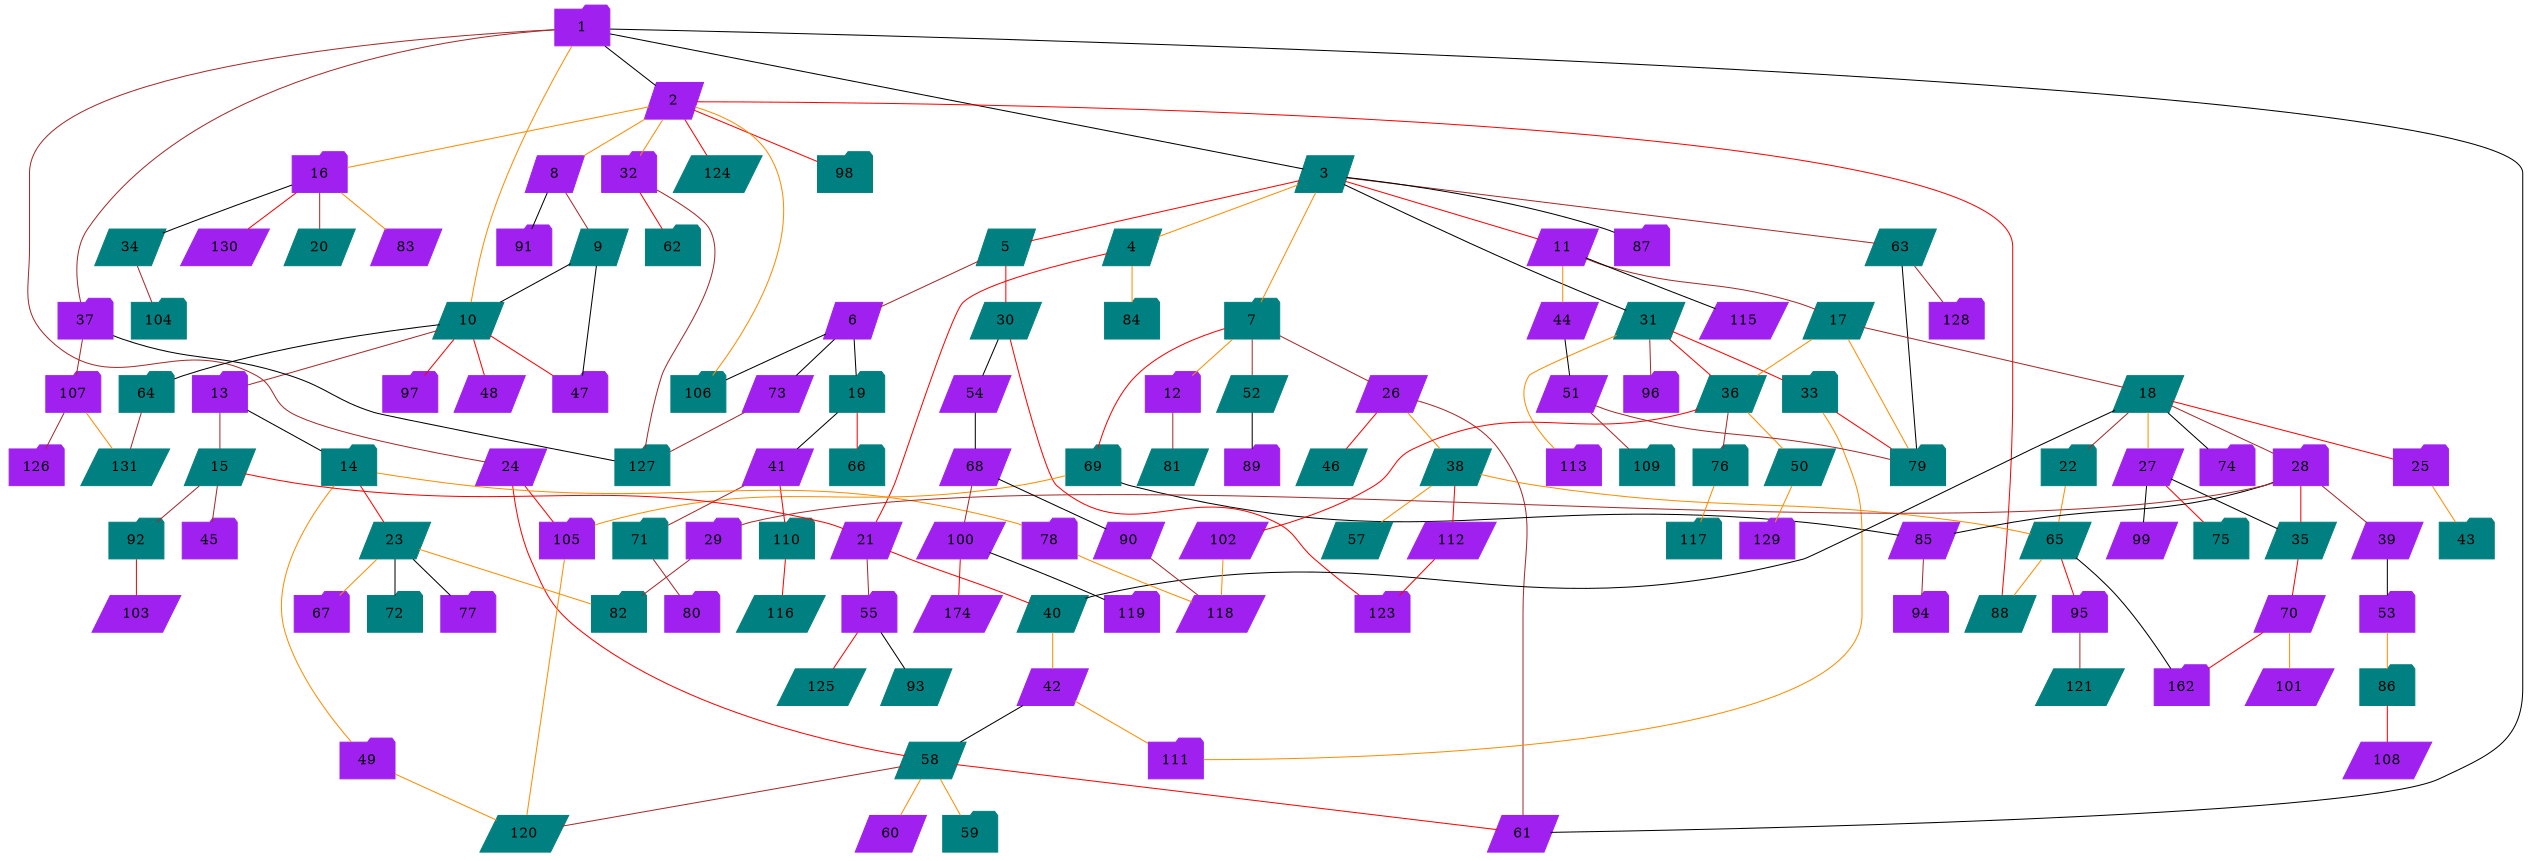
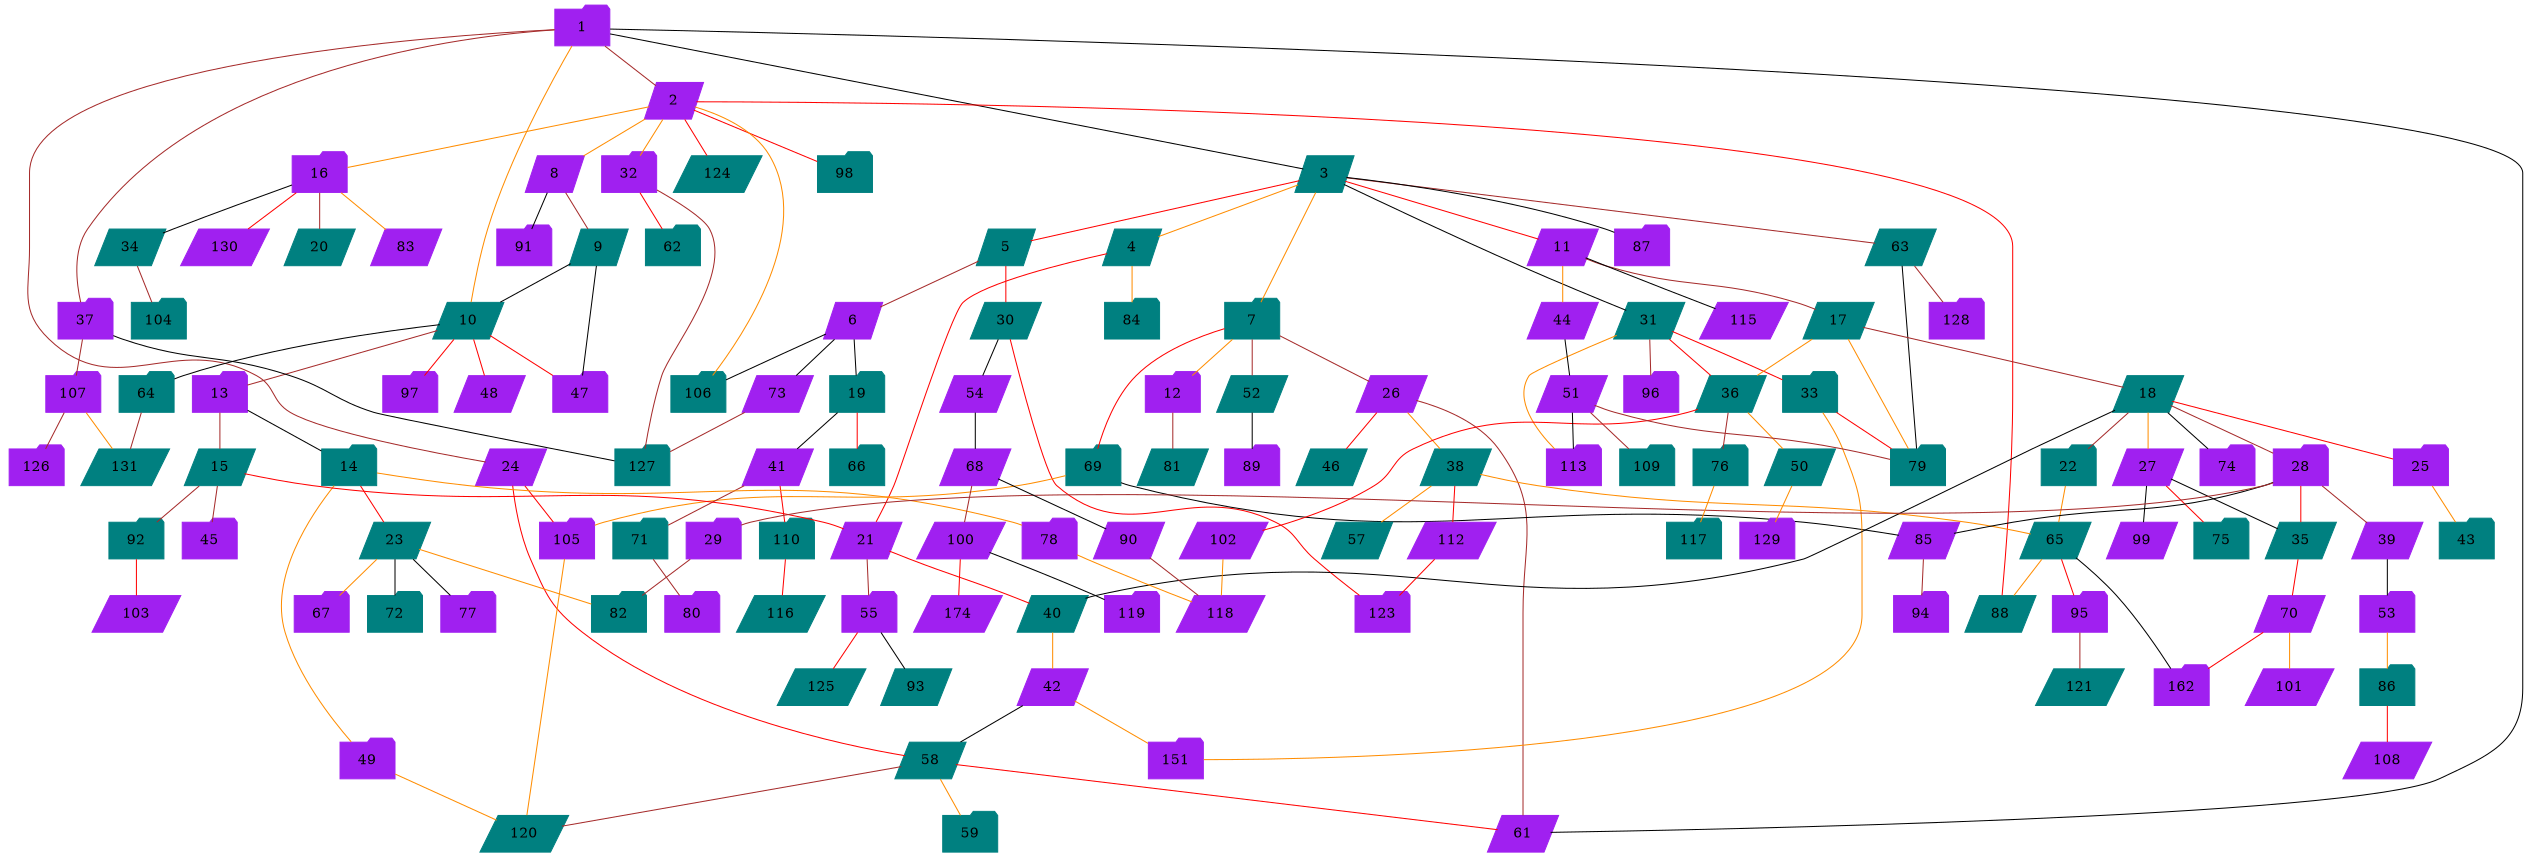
edge "1" -- "2": color black -> brown
edge "51" -- "113": added
node "111": label "111" -> "151"
node "60": removed
